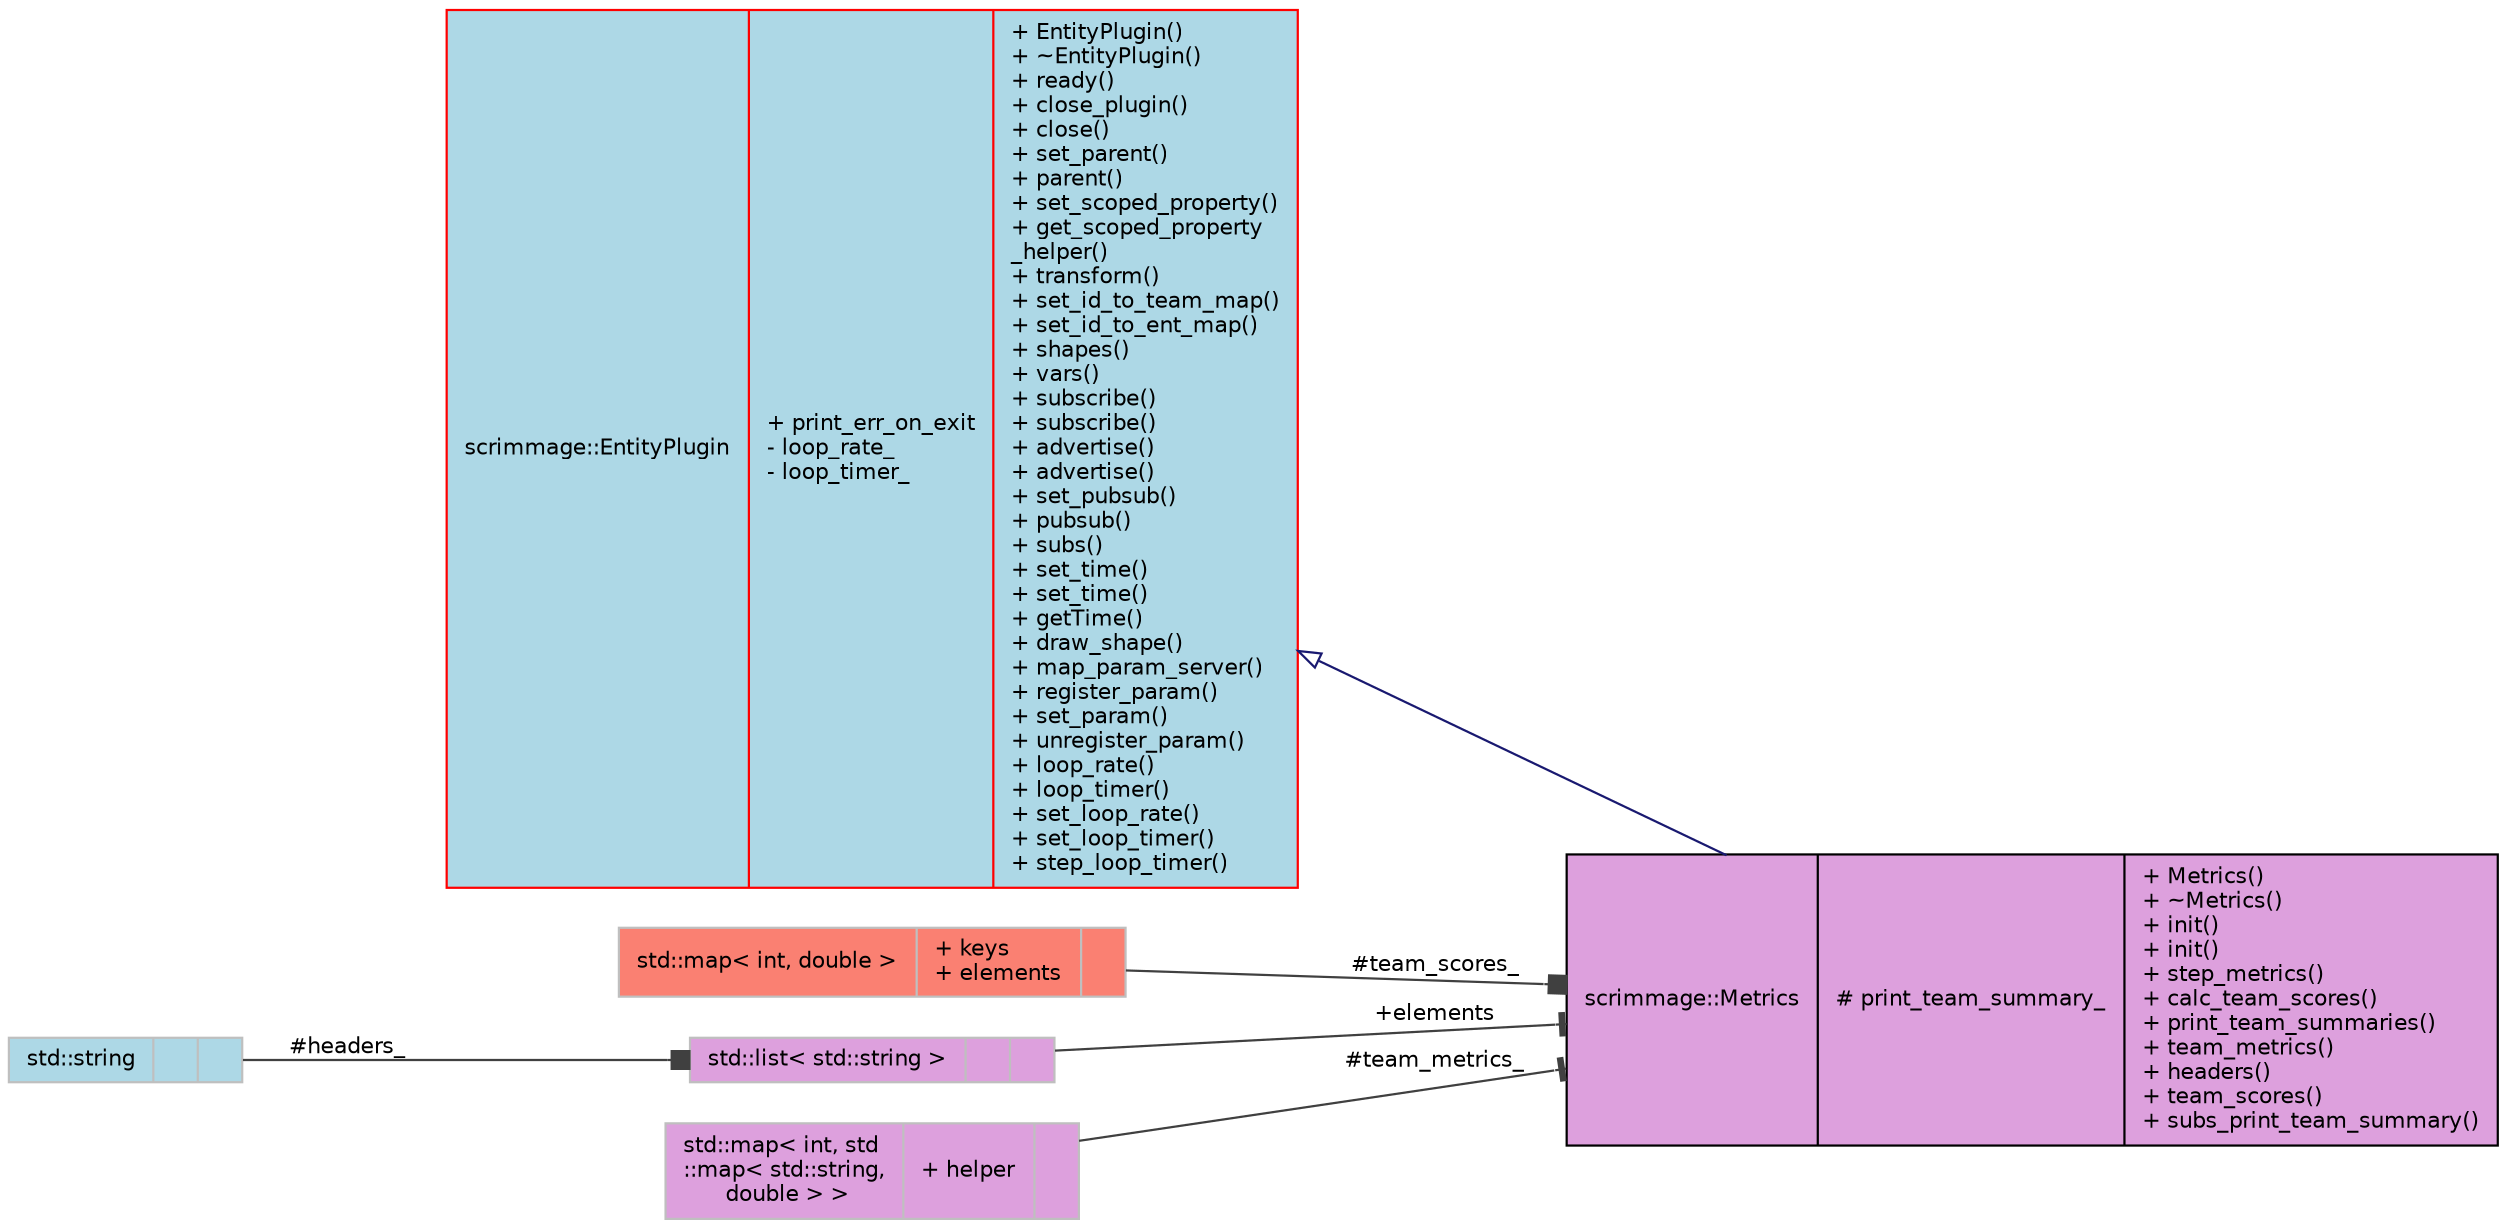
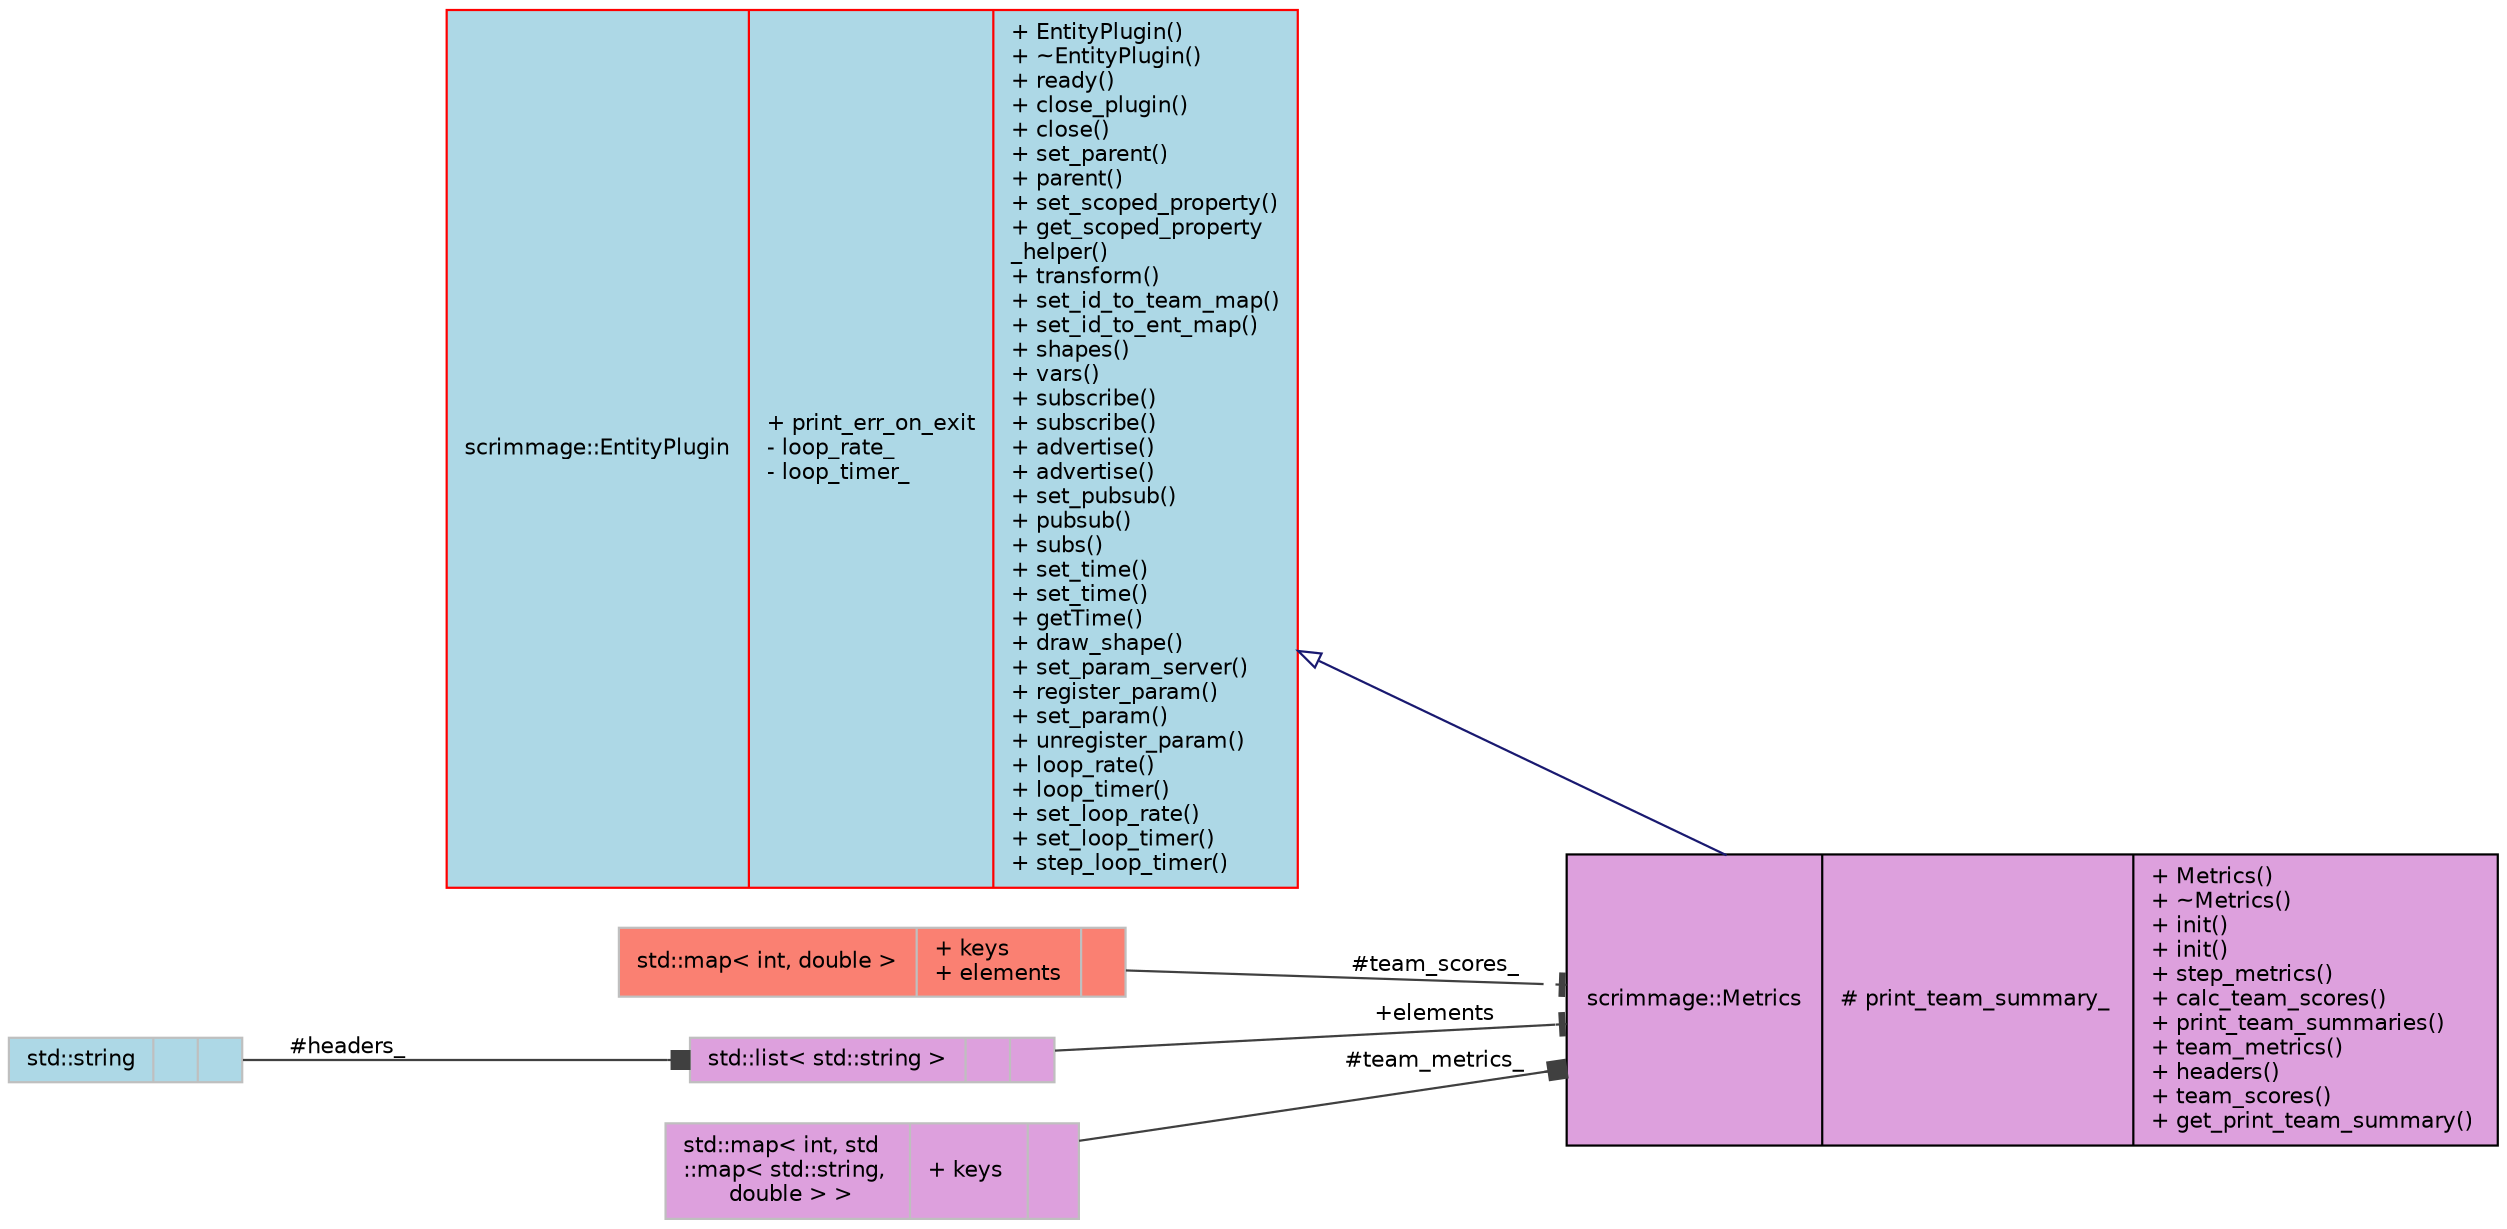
node "scrimmage::EntityPlugin": text "+ map_param_server()" -> "+ set_param_server()"
edge "std::map< int, double >" -> "scrimmage::Metrics": arrowhead box -> tee
edge "std::map< int, std" -> "scrimmage::Metrics": arrowhead tee -> box
node "scrimmage::Metrics": text "+ subs_print_team_summary()" -> "+ get_print_team_summary()"
node "std::map< int, std": text "+ helper" -> "+ keys"
